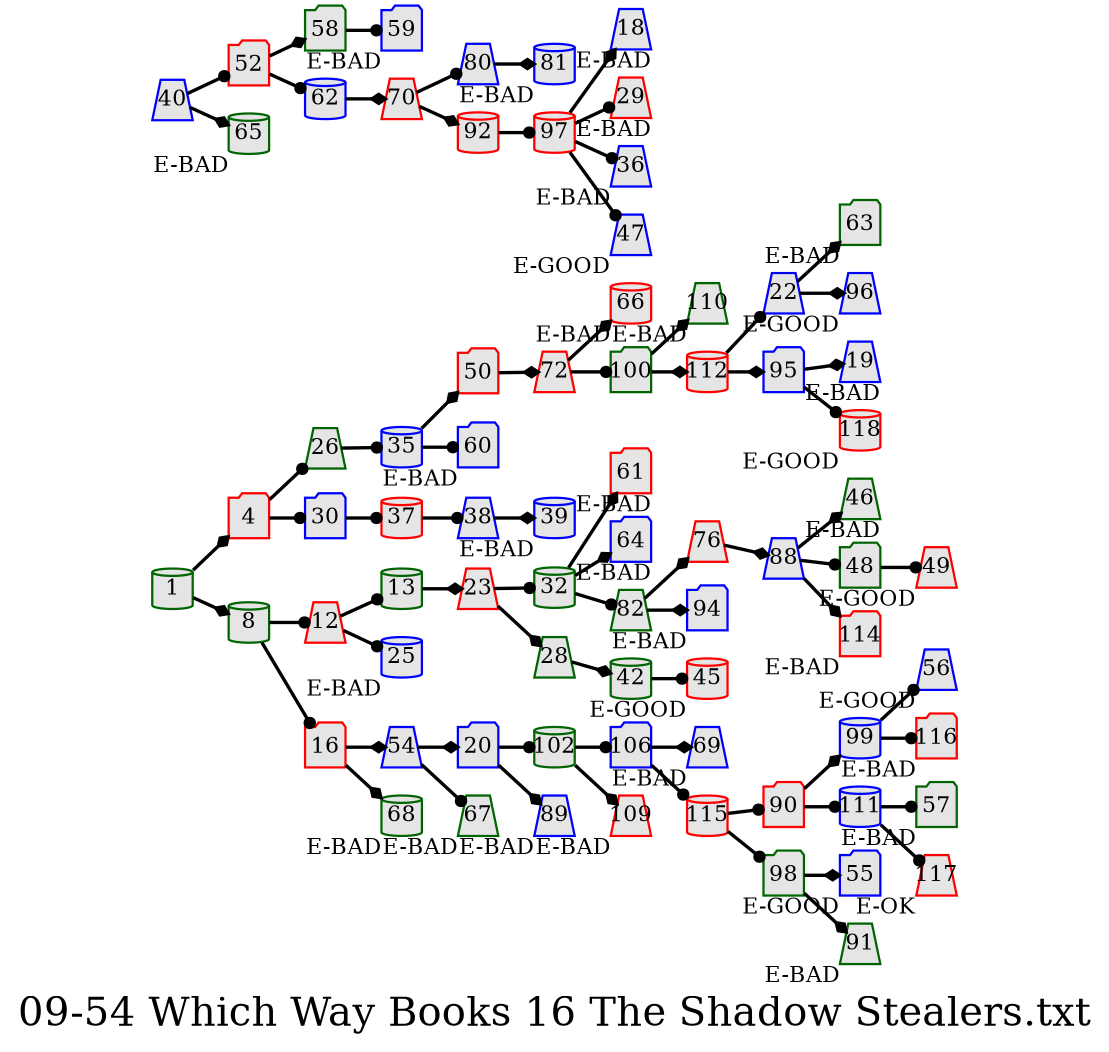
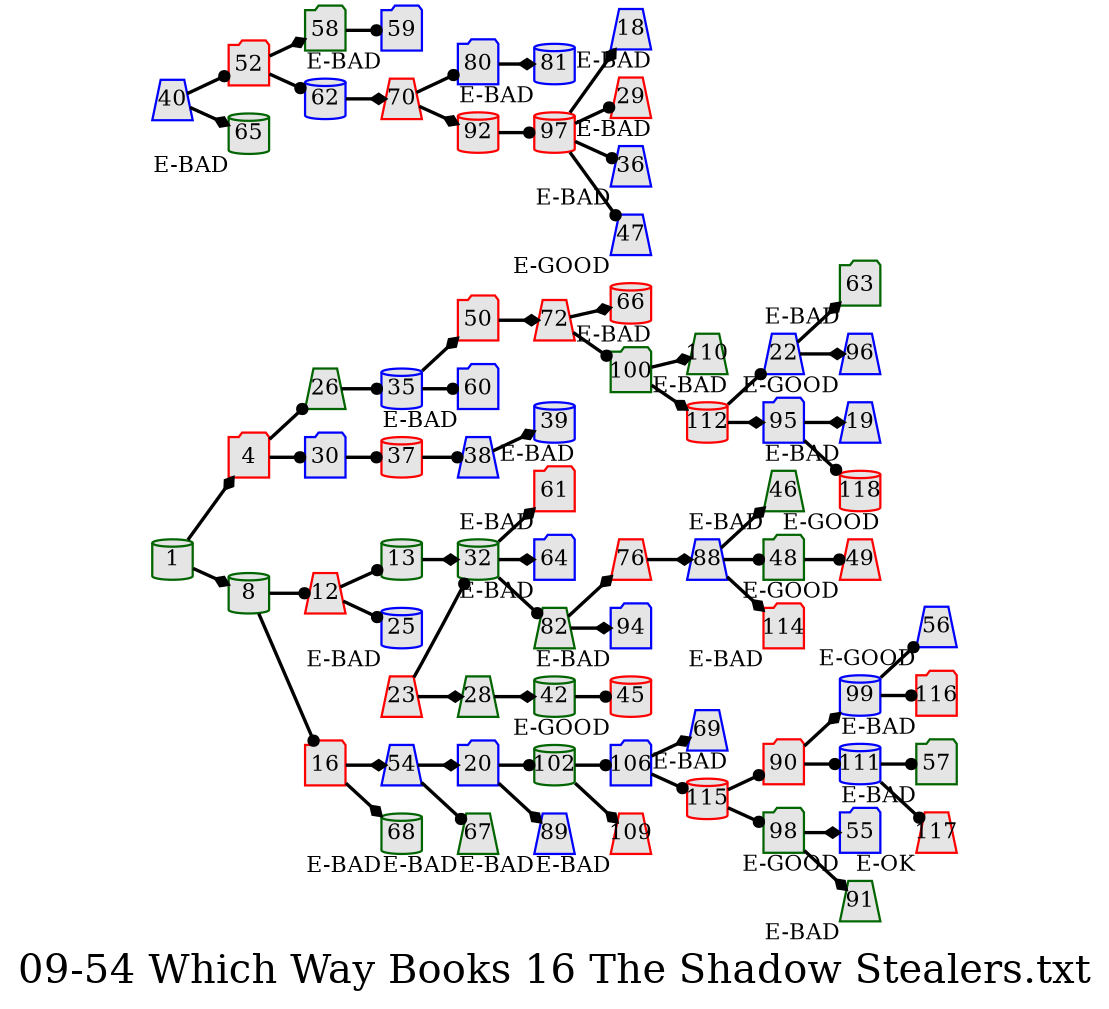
node "80": shape trapezium -> folder
edge "13" -> "23": now "13" -> "32"
